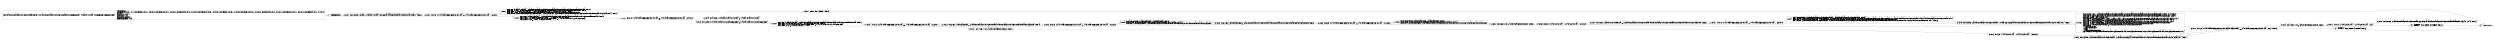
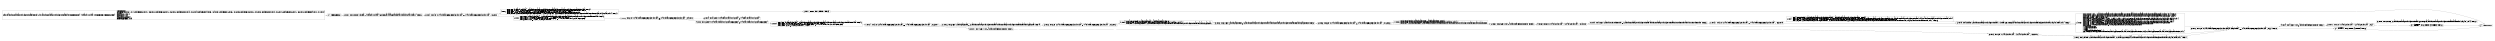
node "0: ?": text "MTH_ENTER_BLOCK" -> "MTH_EDGE_BLOCK"
